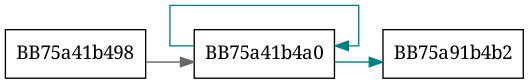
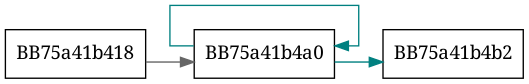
node "BB75a41b498": label "BB75a41b498" -> "BB75a41b418"
node "BB75a91b4b2": label "BB75a91b4b2" -> "BB75a41b4b2"
